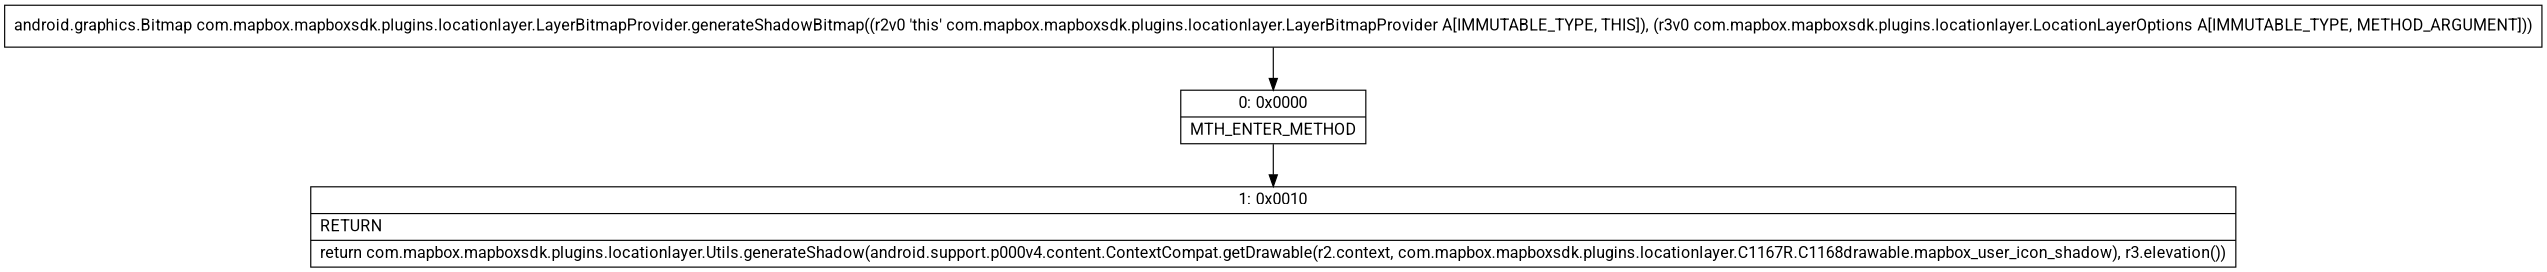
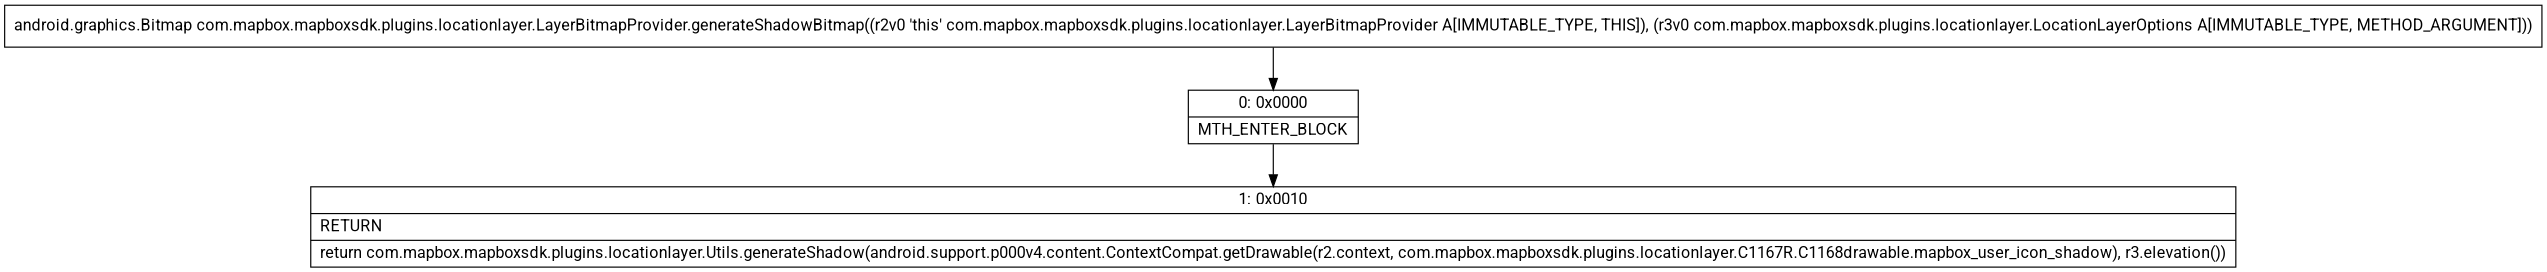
node "0: 0x0000": text "MTH_ENTER_METHOD" -> "MTH_ENTER_BLOCK"
